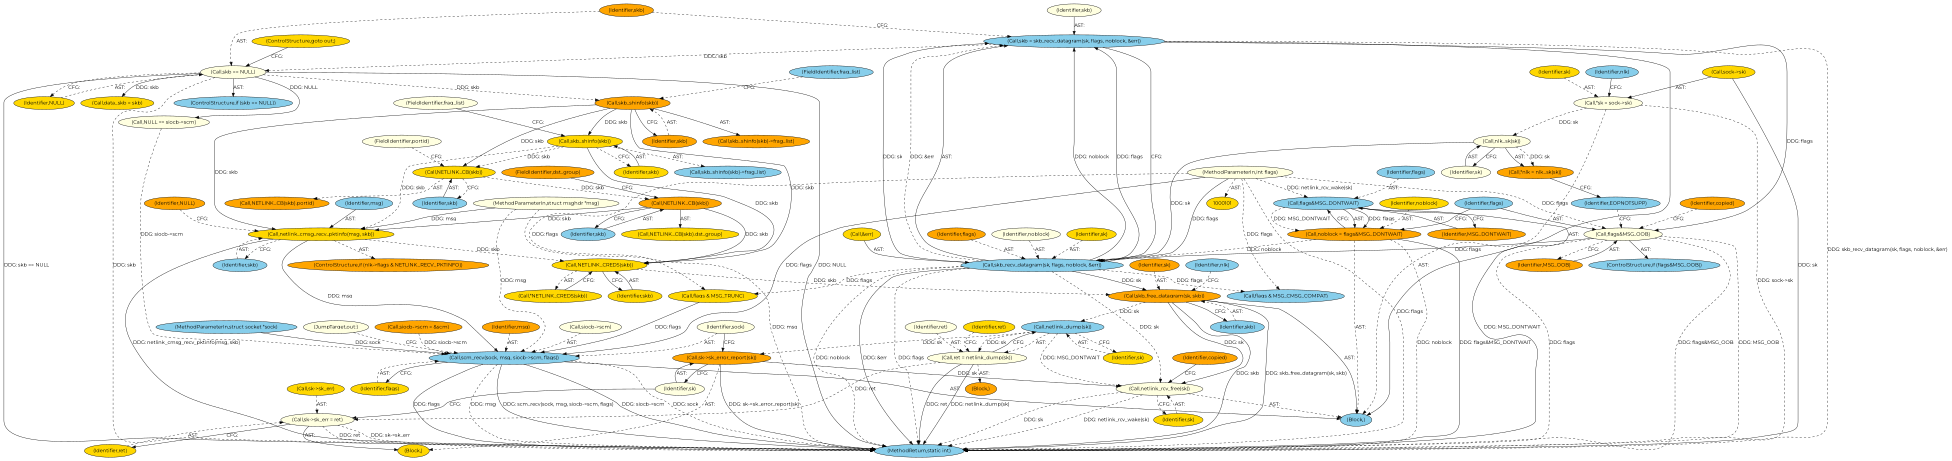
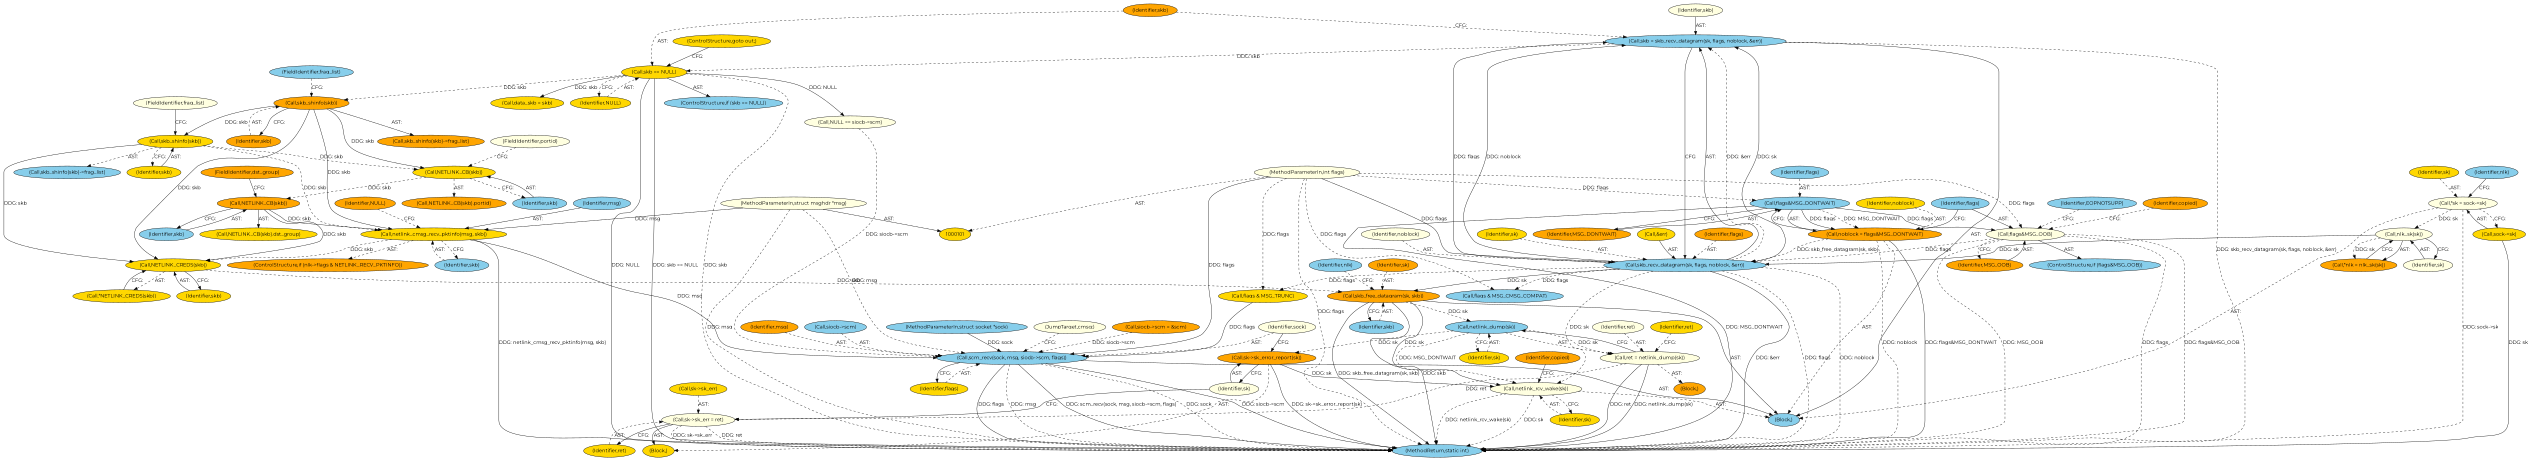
edge "(Call,skb = skb_recv_datagram(sk, flags, noblock, &err))" -> "(Call,flags&MSG_OOB)": now "(Call,flags&MSG_DONTWAIT)" -> "(Call,flags&MSG_OOB)"
node "(Call,skb == NULL)": fillcolor lightyellow -> gold
edge "(MethodParameterIn,int flags)" -> "(Call,flags&MSG_DONTWAIT)": label "DDG: netlink_rcv_wake(sk)" -> "DDG: flags"
edge "(Call,*nlk = nlk_sk(sk))" -> "(Identifier,EOPNOTSUPP)": now "(Call,*nlk = nlk_sk(sk))" -> "(Call,nlk_sk(sk))"
edge "(Call,*sk = sock->sk)" -> "(Call,sock->sk)": added, label "CFG:"
edge "(MethodParameterIn,struct msghdr *msg)" -> "1000101": added, label "AST:"
edge "(Call,noblock = flags&MSG_DONTWAIT)" -> "(Call,skb_recv_datagram(sk, flags, noblock, &err))": label "DDG: noblock" -> "DDG: skb_free_datagram(sk, skb)"
edge "(Call,flags&MSG_OOB)" -> "(Call,skb_recv_datagram(sk, flags, noblock, &err))": style solid -> dashed
node "(JumpTarget,out:)": label "(JumpTarget,out:)" -> "(JumpTarget,cmsg:)"
node "(Call,siocb->scm)": fillcolor lightyellow -> skyblue
node "(Call,netlink_rcv_free(sk))": label "(Call,netlink_rcv_free(sk))" -> "(Call,netlink_rcv_wake(sk))"
